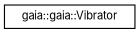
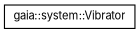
node "gaia::gaia::Vibrator": label "gaia::gaia::Vibrator" -> "gaia::system::Vibrator"
